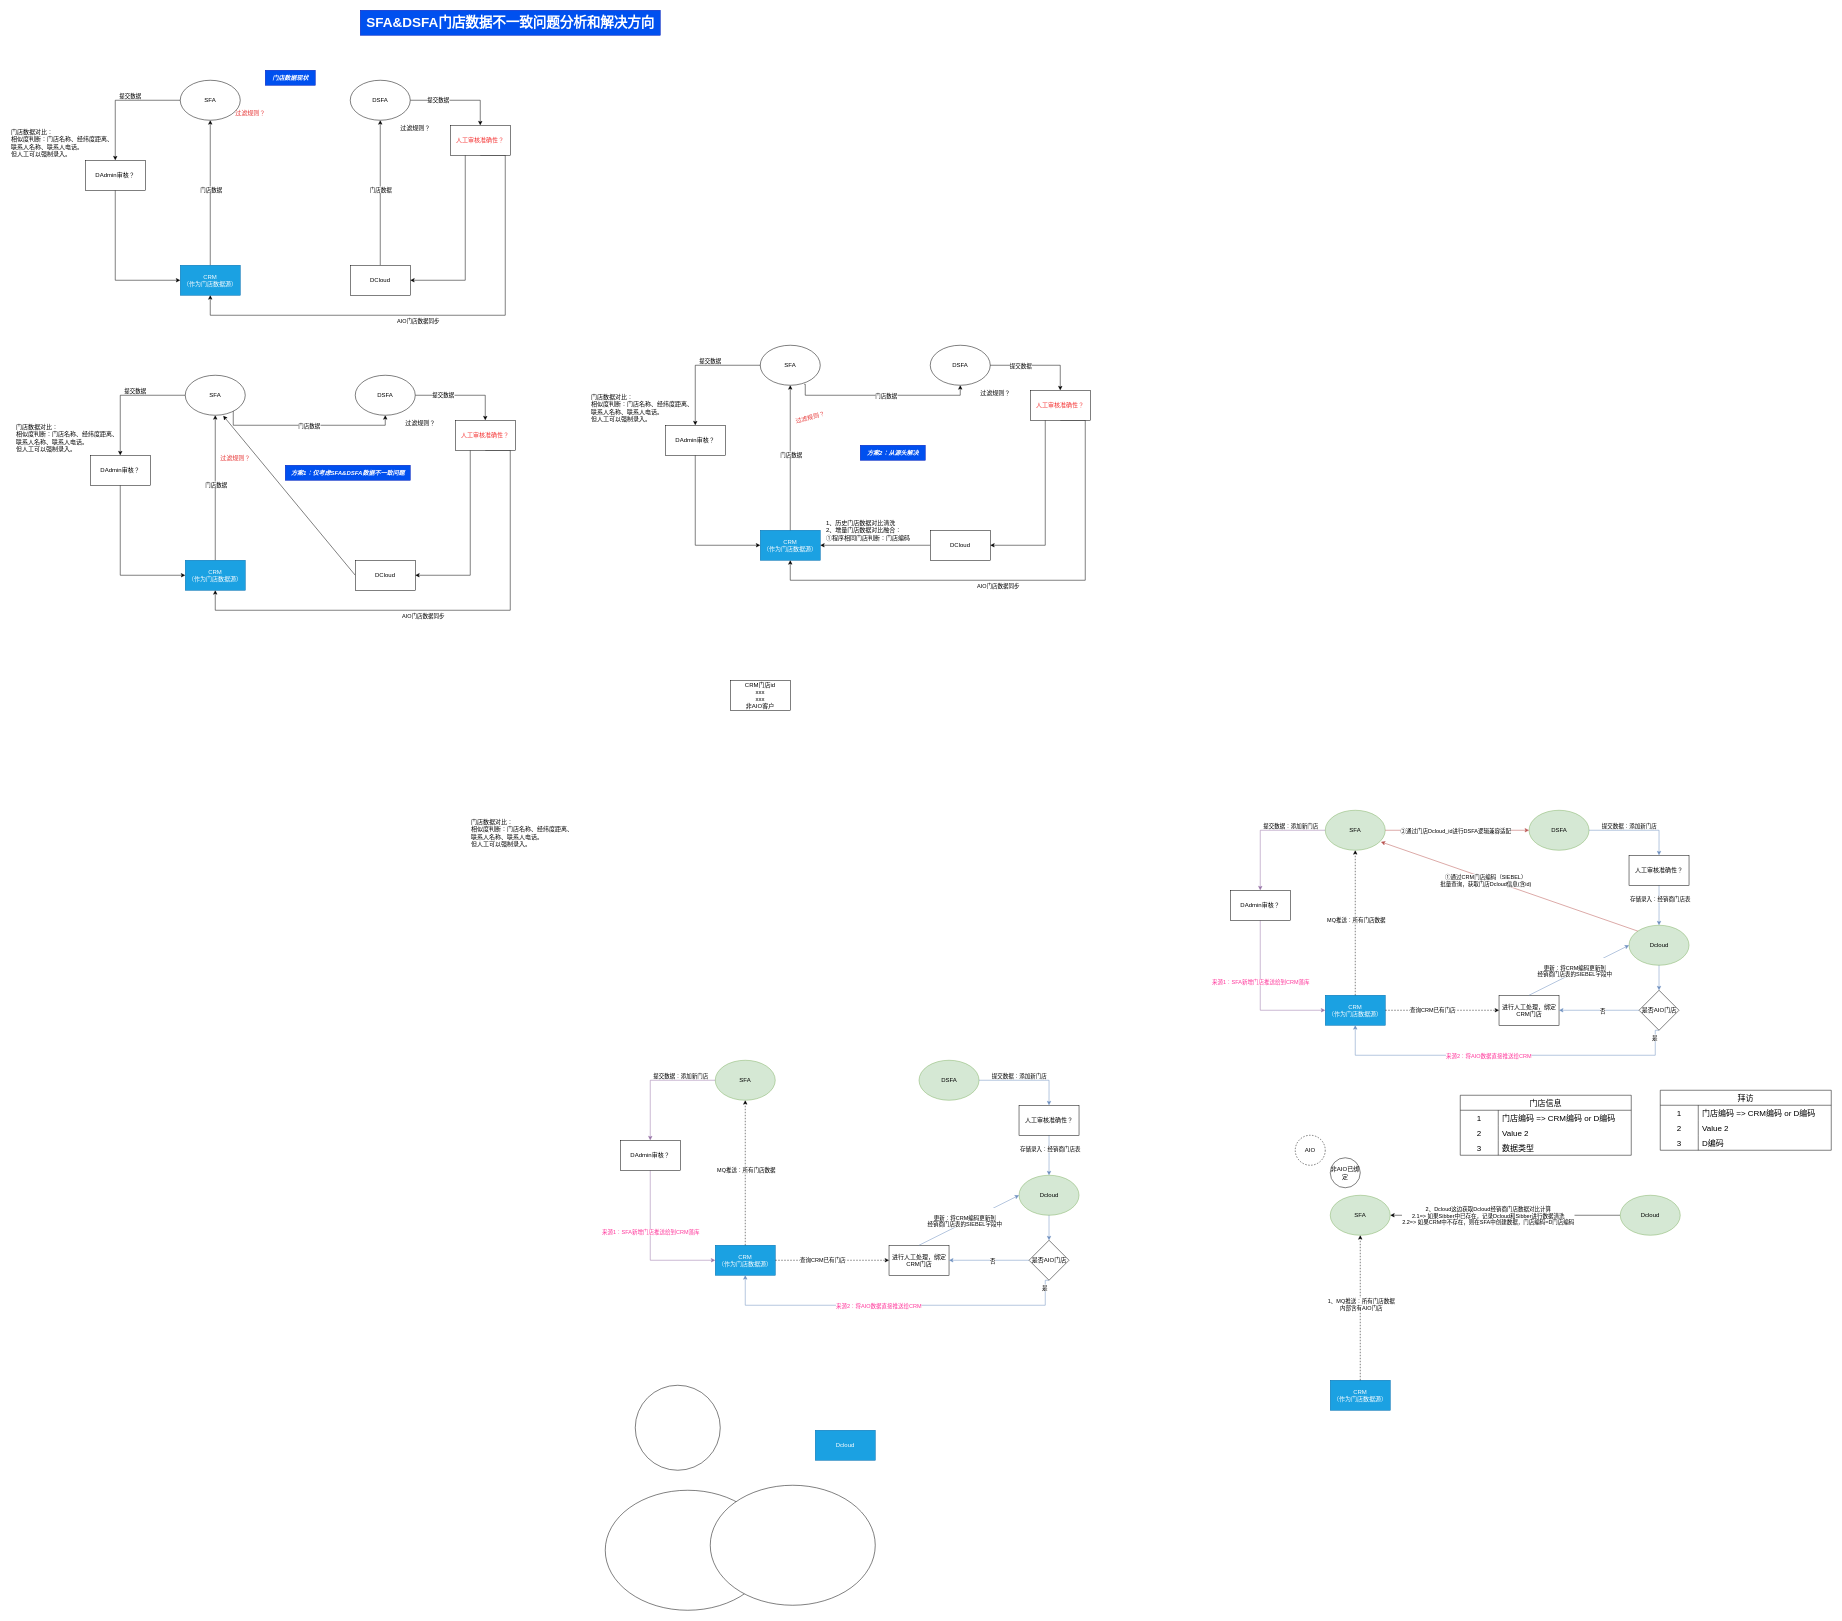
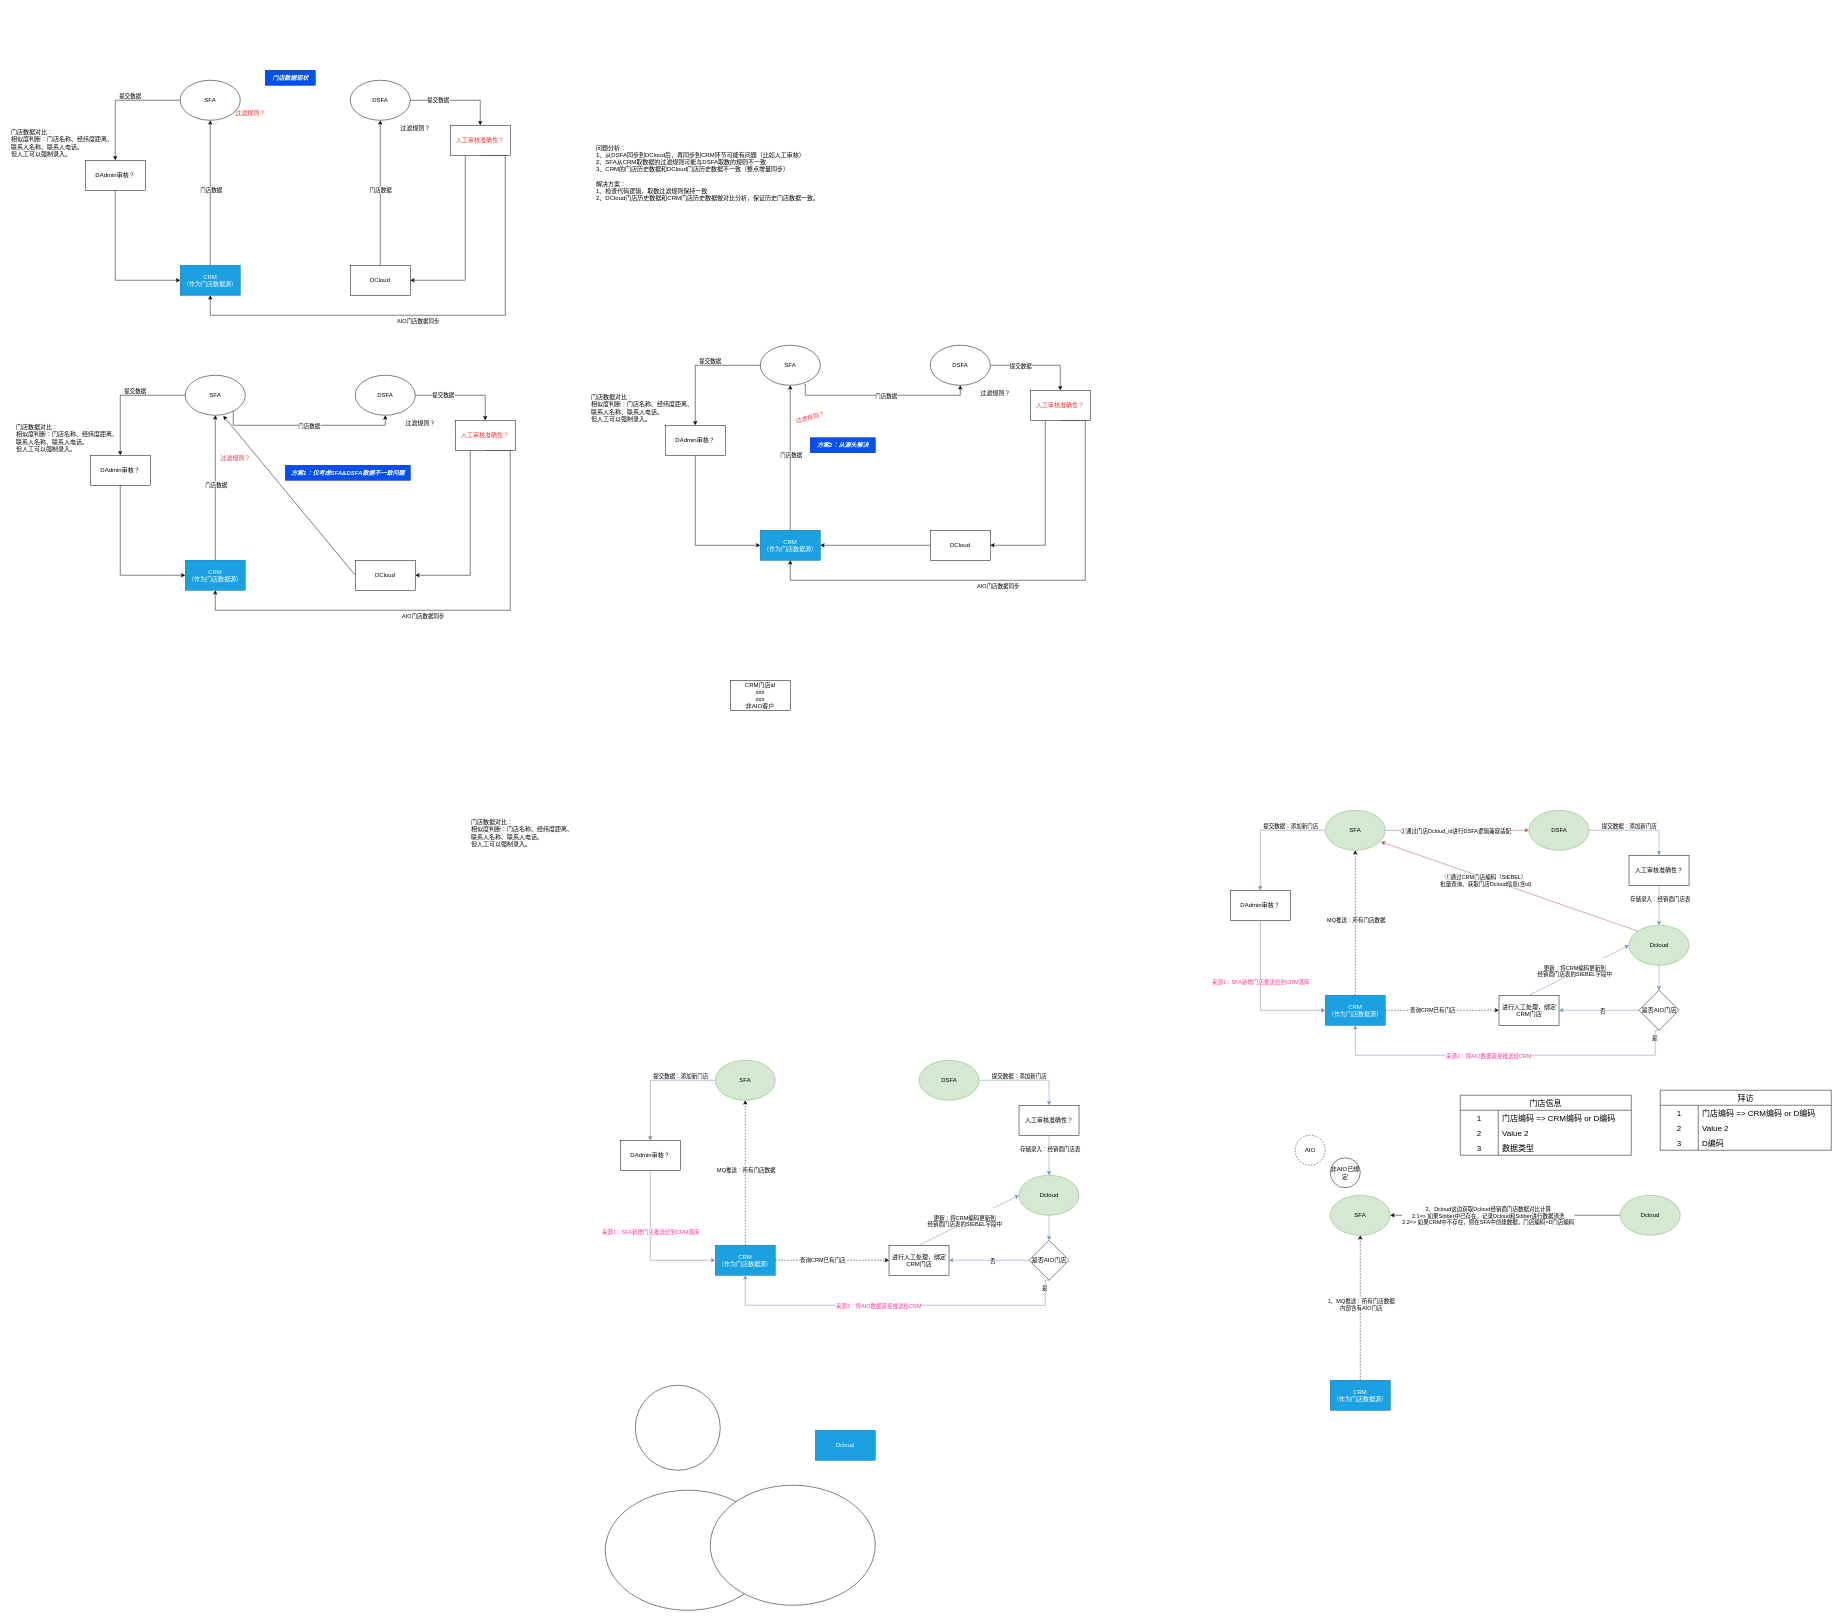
node "SFA&DSFA门店数据不一致问题分析和解决方向": removed
node "问题分析： 1、从DSFA同步到DCloud后，再同步到CRM环节可能有问题（比如人工审核） 2、SFA从CRM取数据的过滤规则可能与DSFA取数的规则不一致 3、CRM的门店历史数据和DCloud门店历史数据不一致（整点增量同步） 解决方案： 1、检查代码逻辑，取数过滤规则保持一致 2、DCloud门店历史数据和CRM门店历史数据做对比分析，保证历史门店数据一致。": added
node "方案2：从源头解决": moved (893, 453) -> (843, 445)
node "1、历史门店数据对比清洗 2、增量门店数据对比融合： ①程序相同门店判断：门店编码": removed
